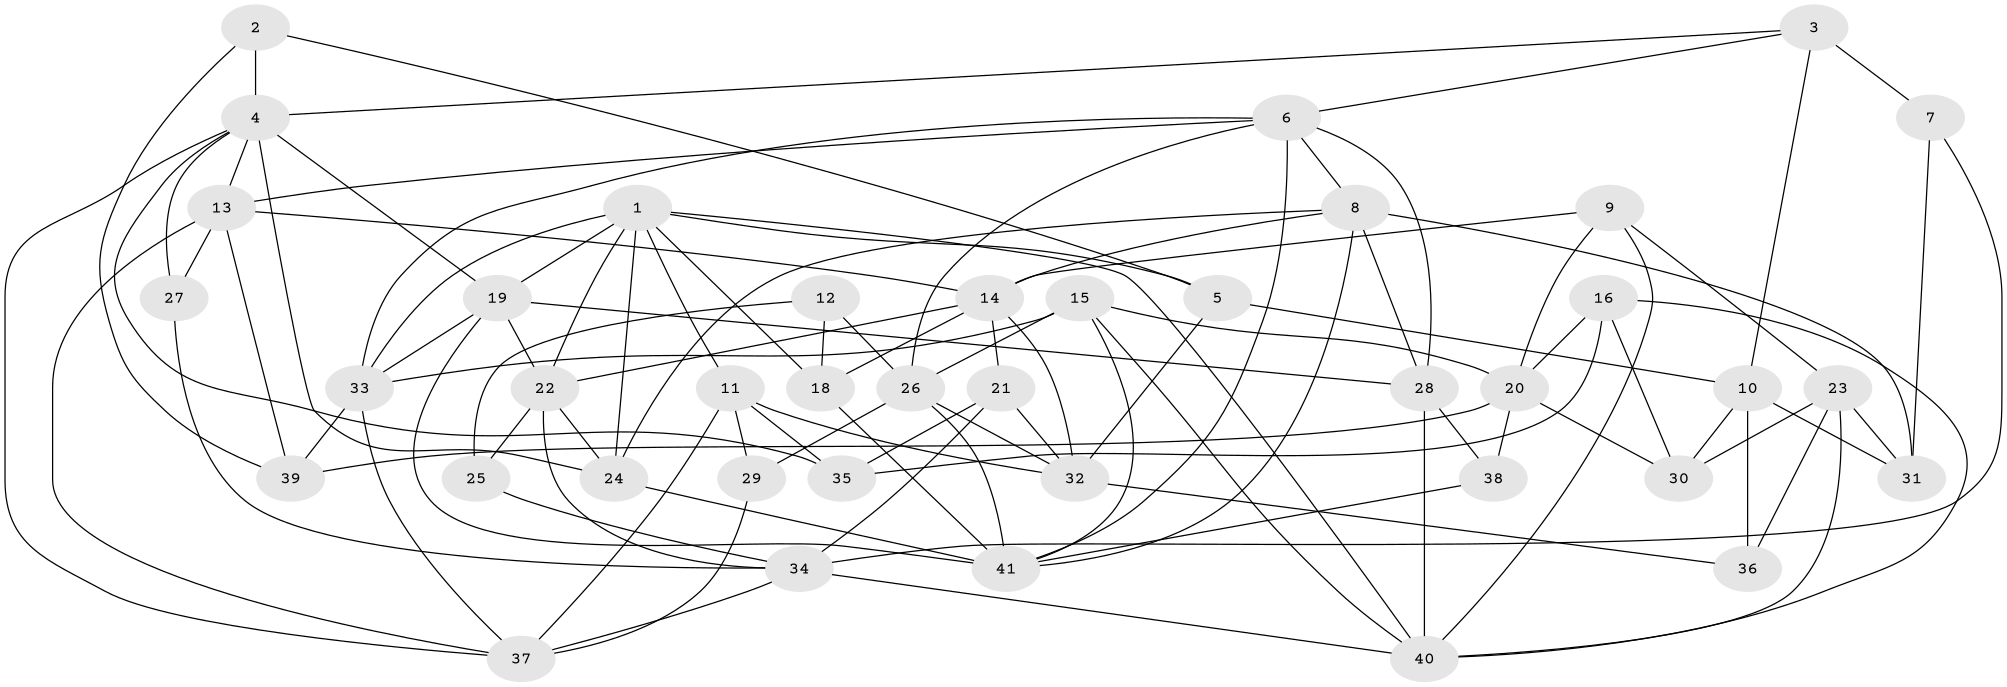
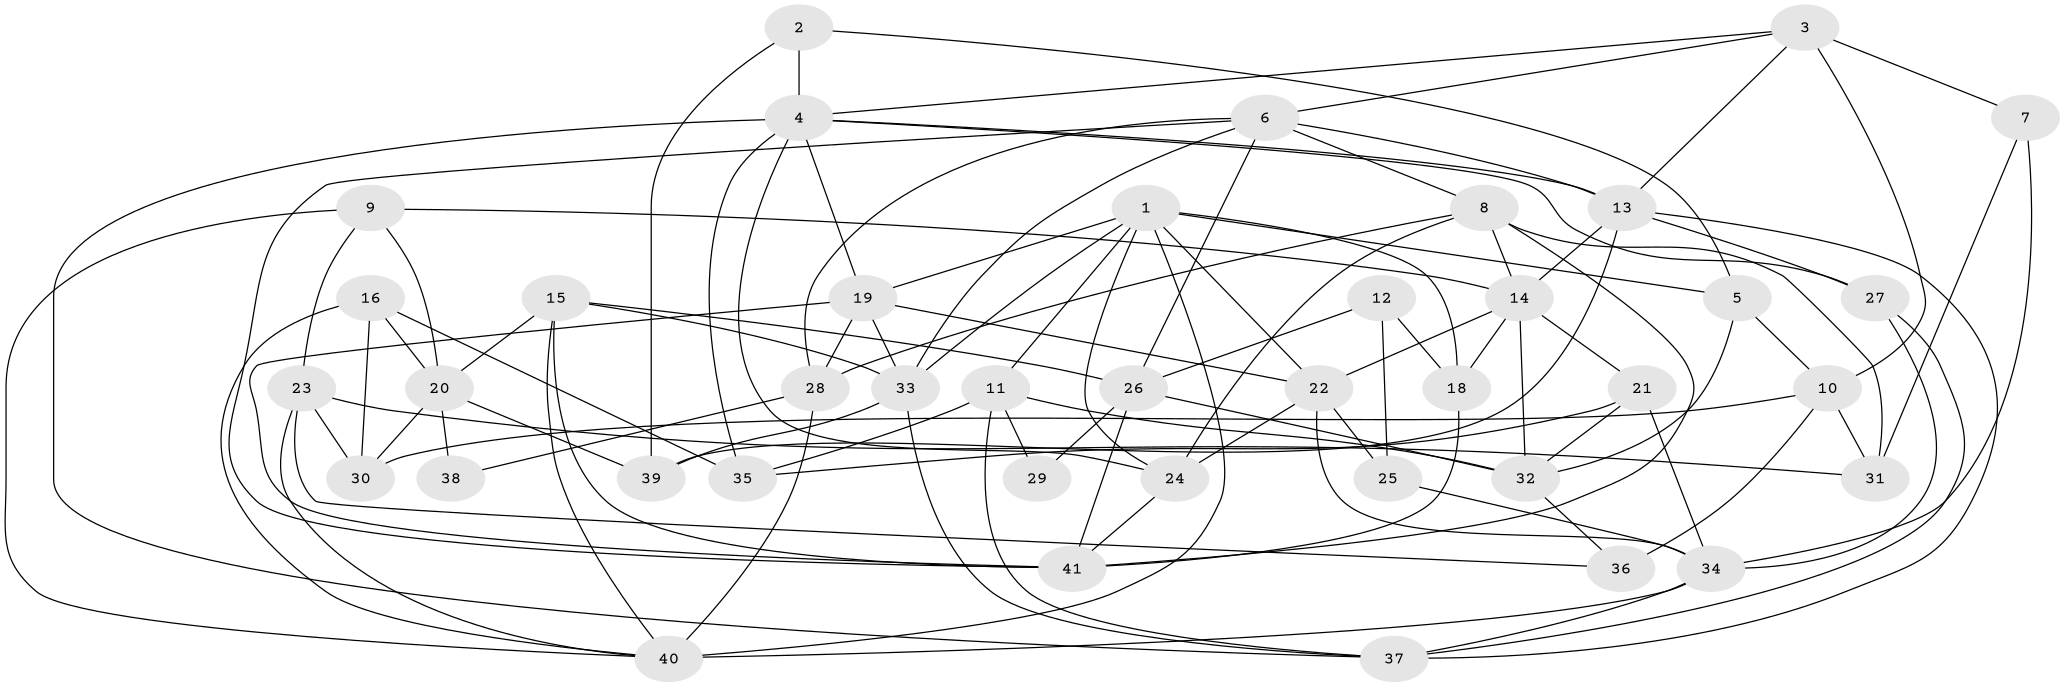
edge "3" -- "13": added
edge "38" -- "41": removed
edge "29" -- "37": now "27" -- "37"
